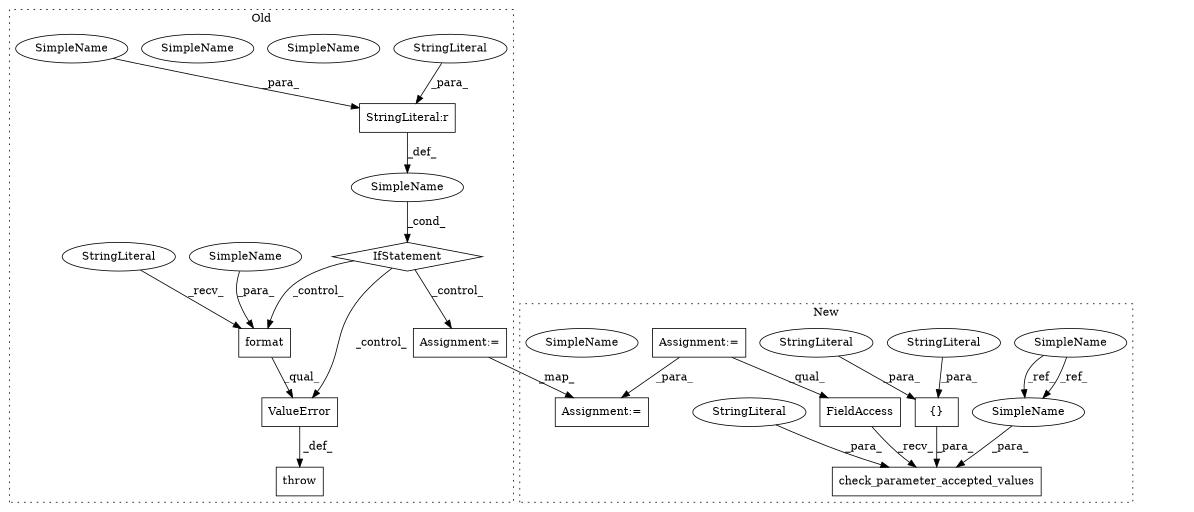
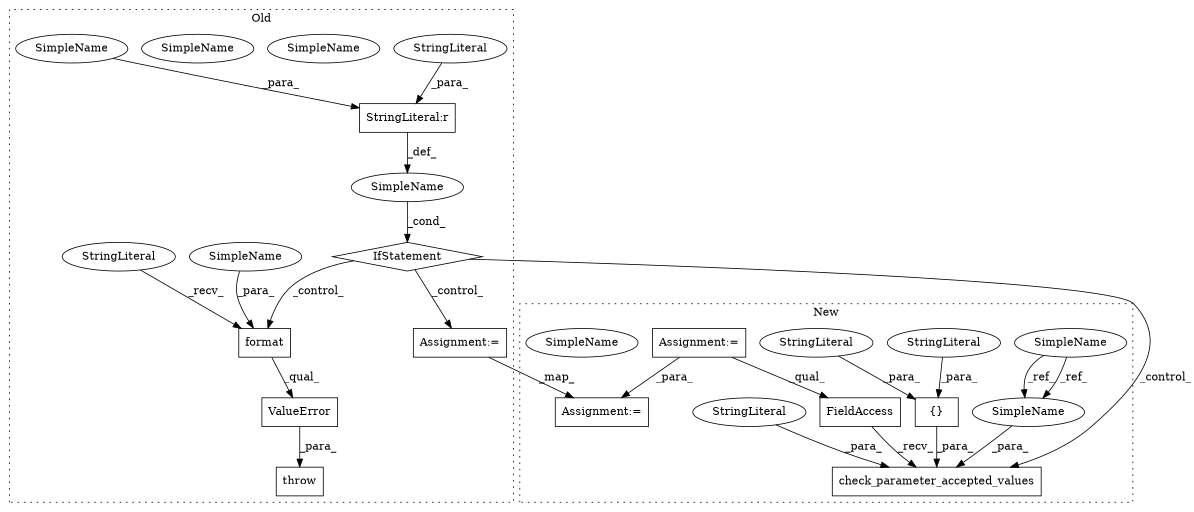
edge "IfStatement" -> "ValueError": now "IfStatement" -> "check_parameter_accepted_values"
edge "ValueError" -> "throw": label "_def_" -> "_para_"
